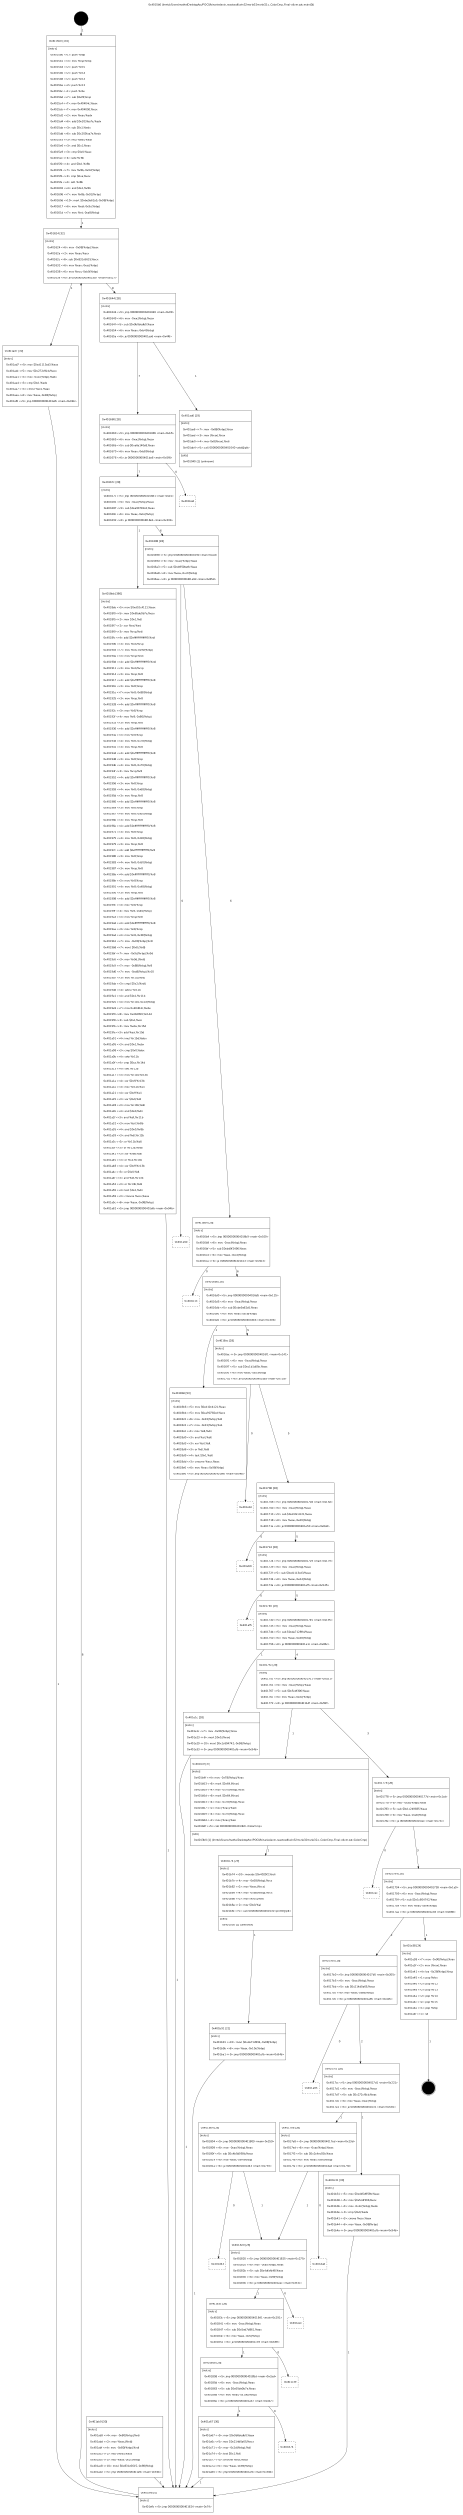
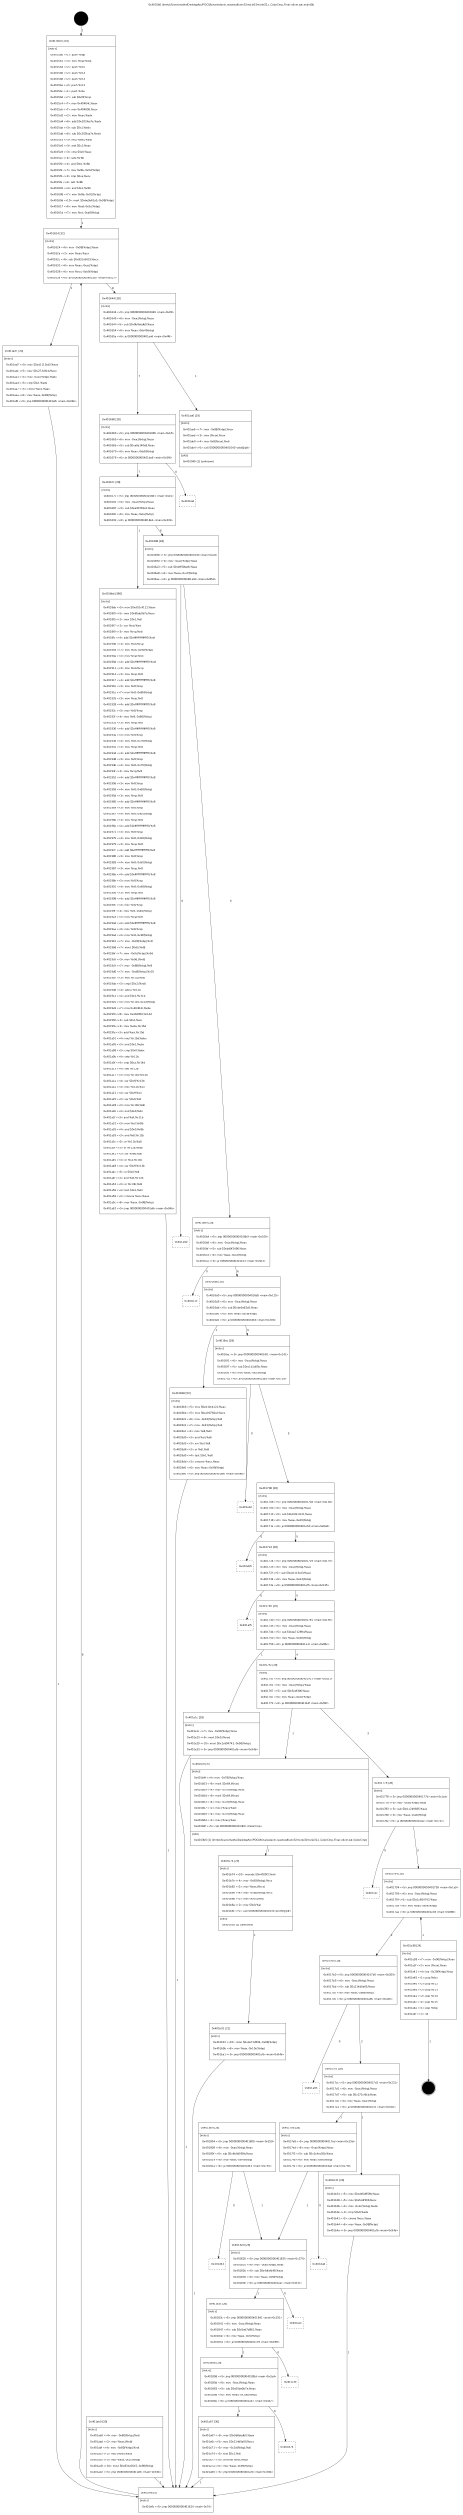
edge "0x401794 [28]" -> "0x401e38 [24]": reversed
